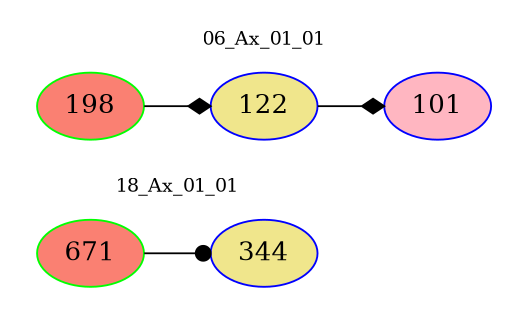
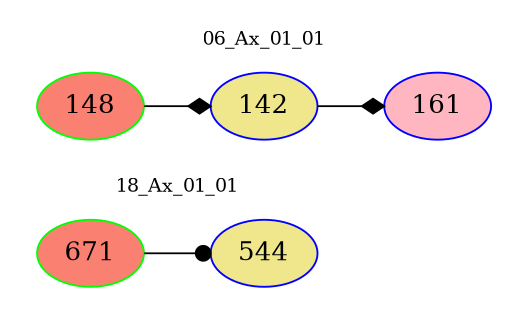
node "198": label "198" -> "148"
node "122": label "122" -> "142"
node "101": label "101" -> "161"
node "344": label "344" -> "544"
